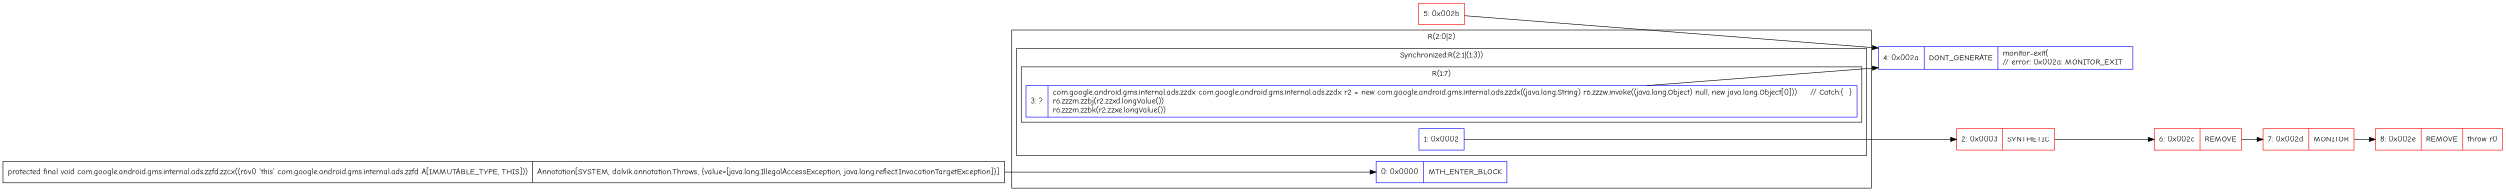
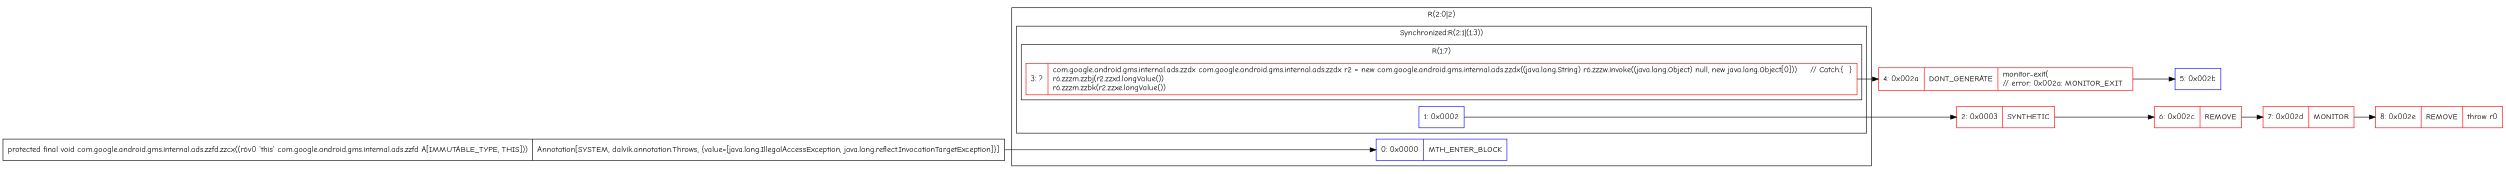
node "5: 0x002b": color red -> blue
edge "5: 0x002b" -> "4: 0x002a": reversed
node "4: 0x002a": color blue -> red
node "3: ?": color blue -> red
